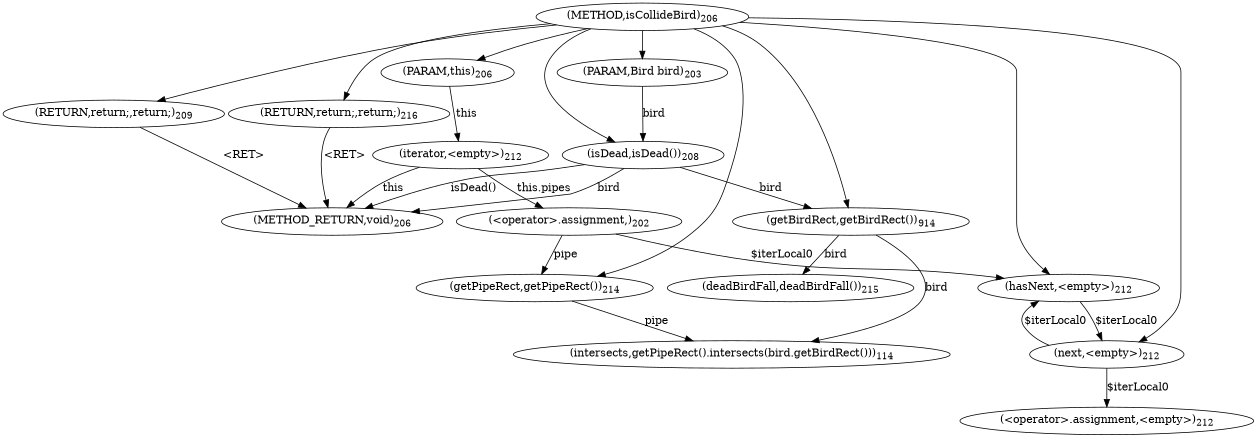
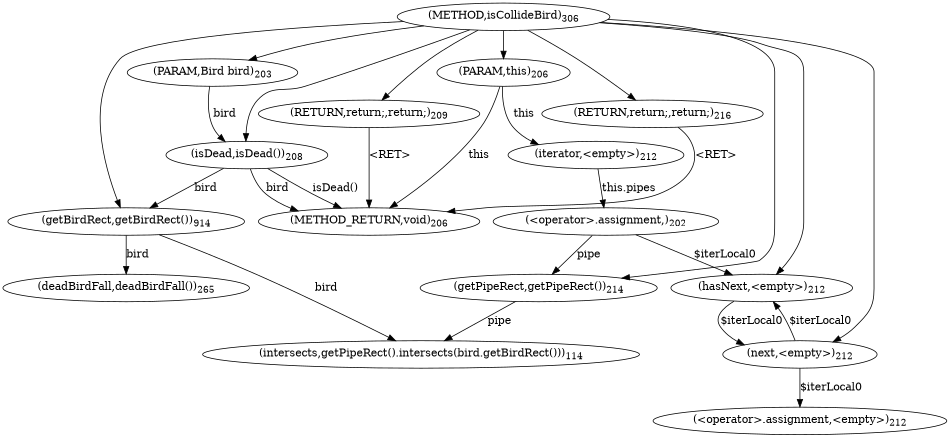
node "(METHOD,isCollideBird)": text "206" -> "306"
edge "(iterator,<empty>)" -> "(METHOD_RETURN,void)": now "(PARAM,this)" -> "(METHOD_RETURN,void)"
node "(deadBirdFall,deadBirdFall())": text "215" -> "265"
